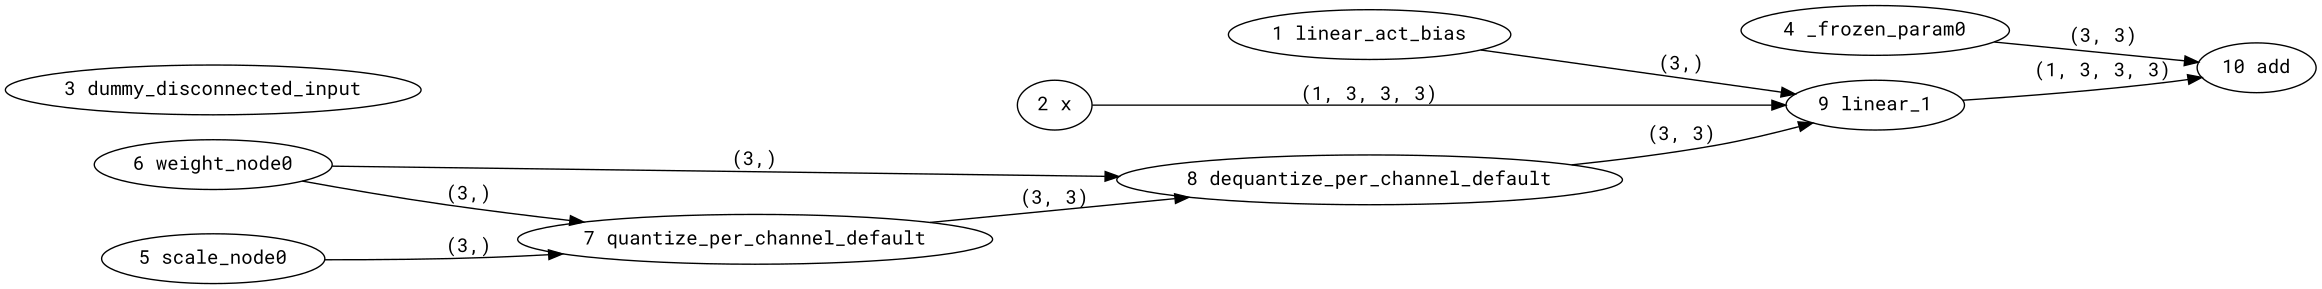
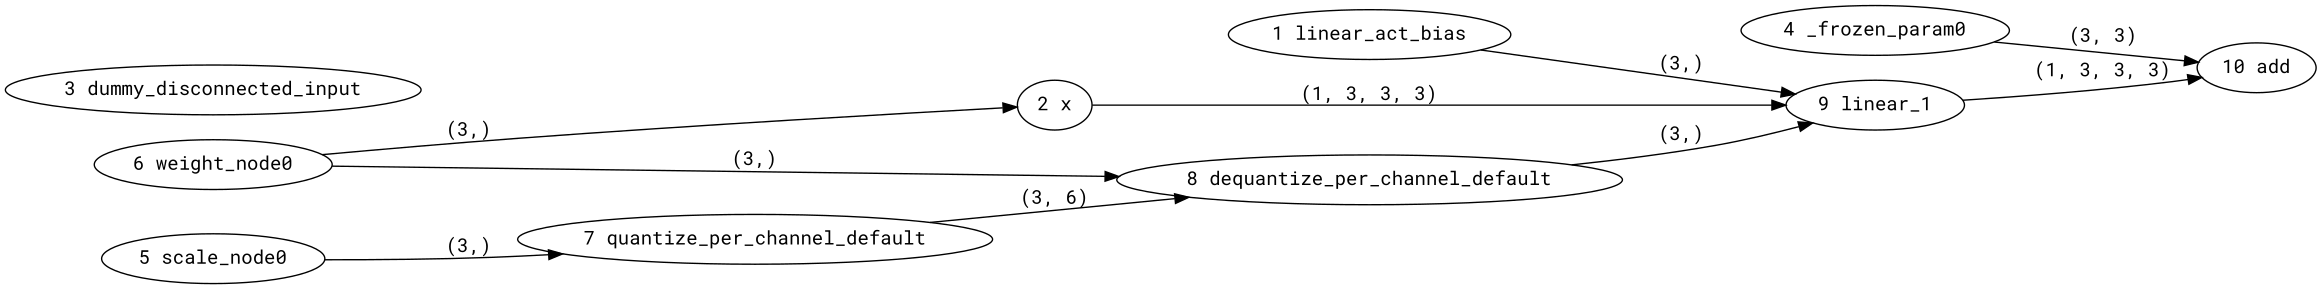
edge "8 dequantize_per_channel_default" -> "9 linear_1": label "(3, 3)" -> "(3,)"
edge "7 quantize_per_channel_default" -> "8 dequantize_per_channel_default": label "(3, 3)" -> "(3, 6)"
edge "6 weight_node0" -> "7 quantize_per_channel_default": now "6 weight_node0" -> "2 x"
